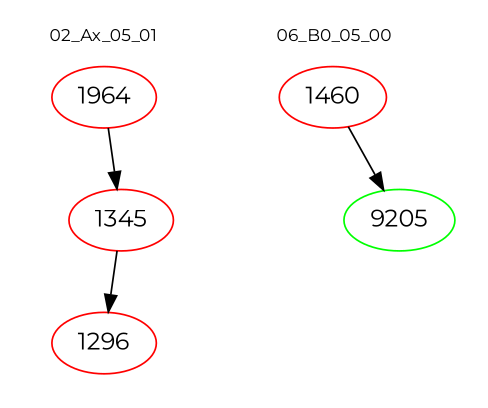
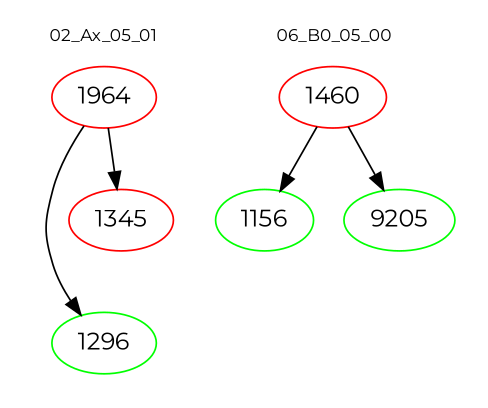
node "1156": added
edge "1345" -> "1296": now "1964" -> "1296"
node "1296": color red -> green
